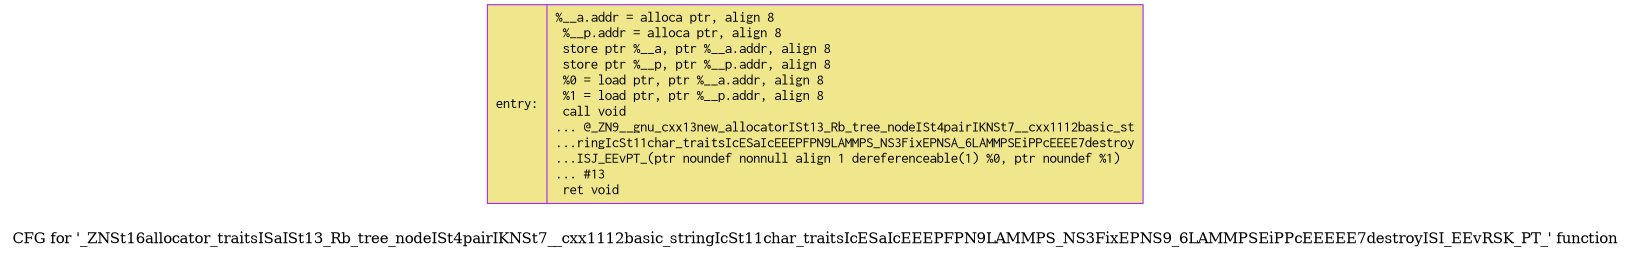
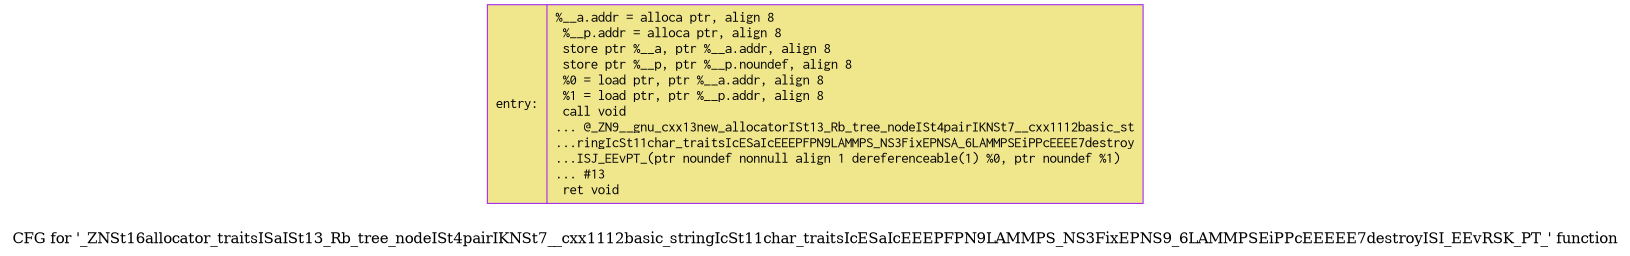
node "entry:": text "store ptr %__p, ptr %__p.addr, align 8" -> "store ptr %__p, ptr %__p.noundef, align 8"
